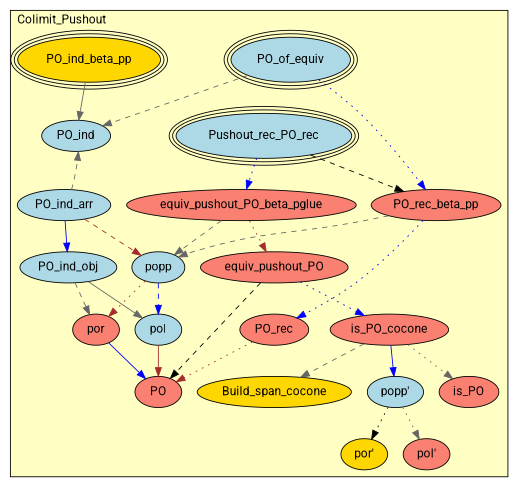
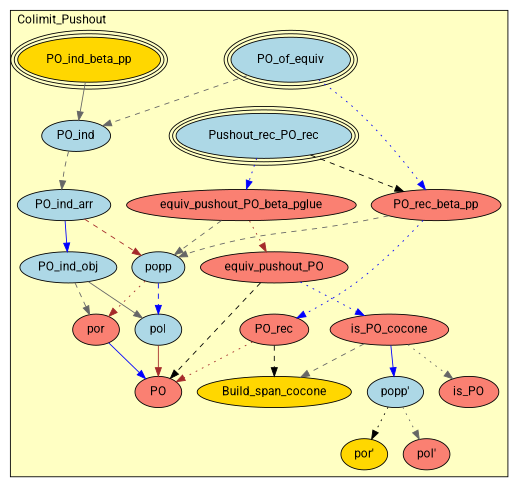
edge "PO_ind_arr" -> "PO_ind": reversed
edge "PO_rec" -> "Build_span_cocone": added
